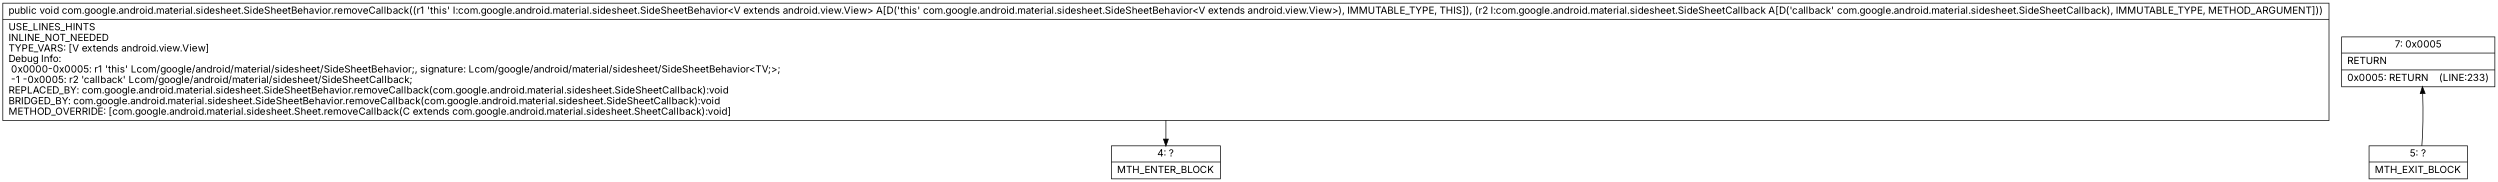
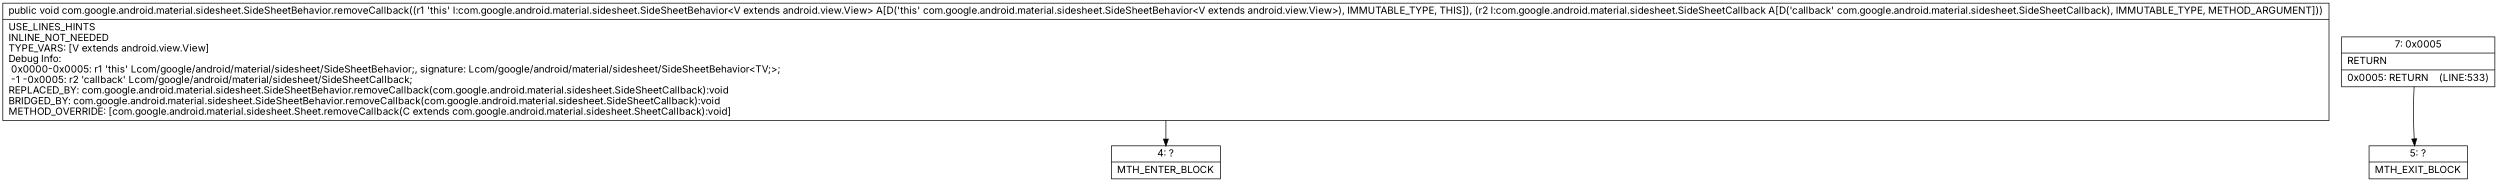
node "7: 0x0005": text "0x0005: RETURN    (LINE:233)" -> "0x0005: RETURN    (LINE:533)"
edge "5: ?" -> "7: 0x0005": reversed
